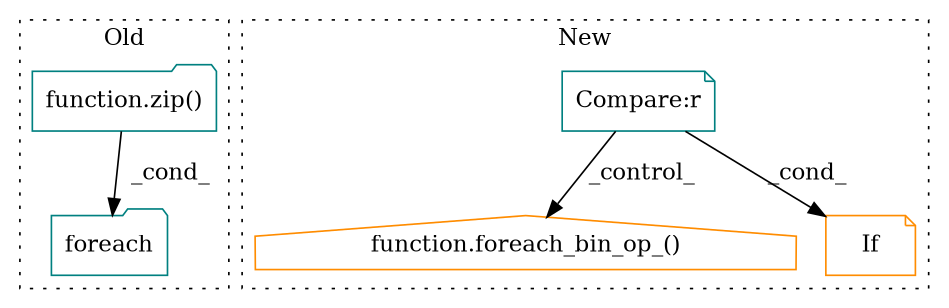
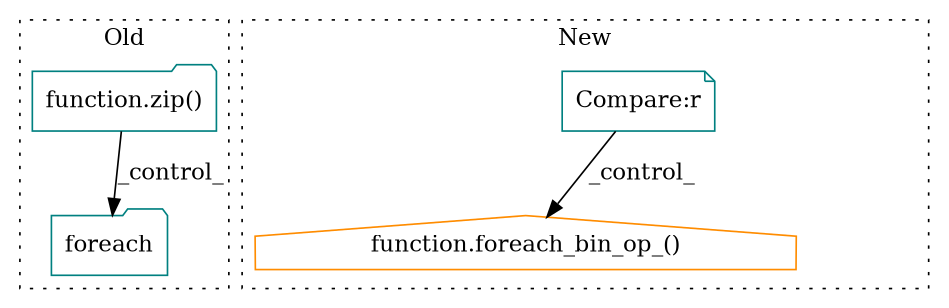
edge "function.zip()" -> "foreach": label "_cond_" -> "_control_"
node "If": removed
